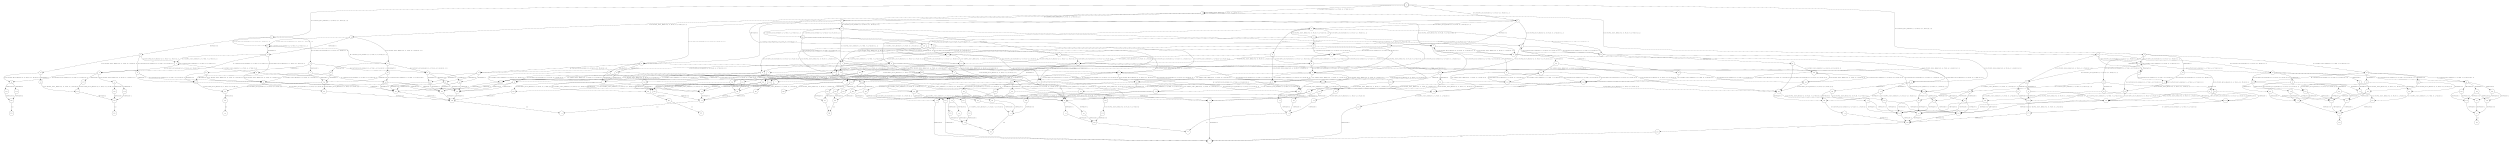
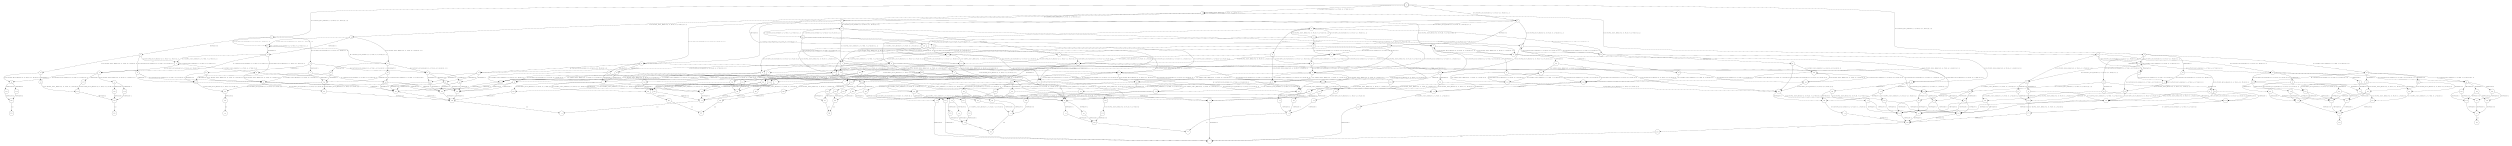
node "218": added
